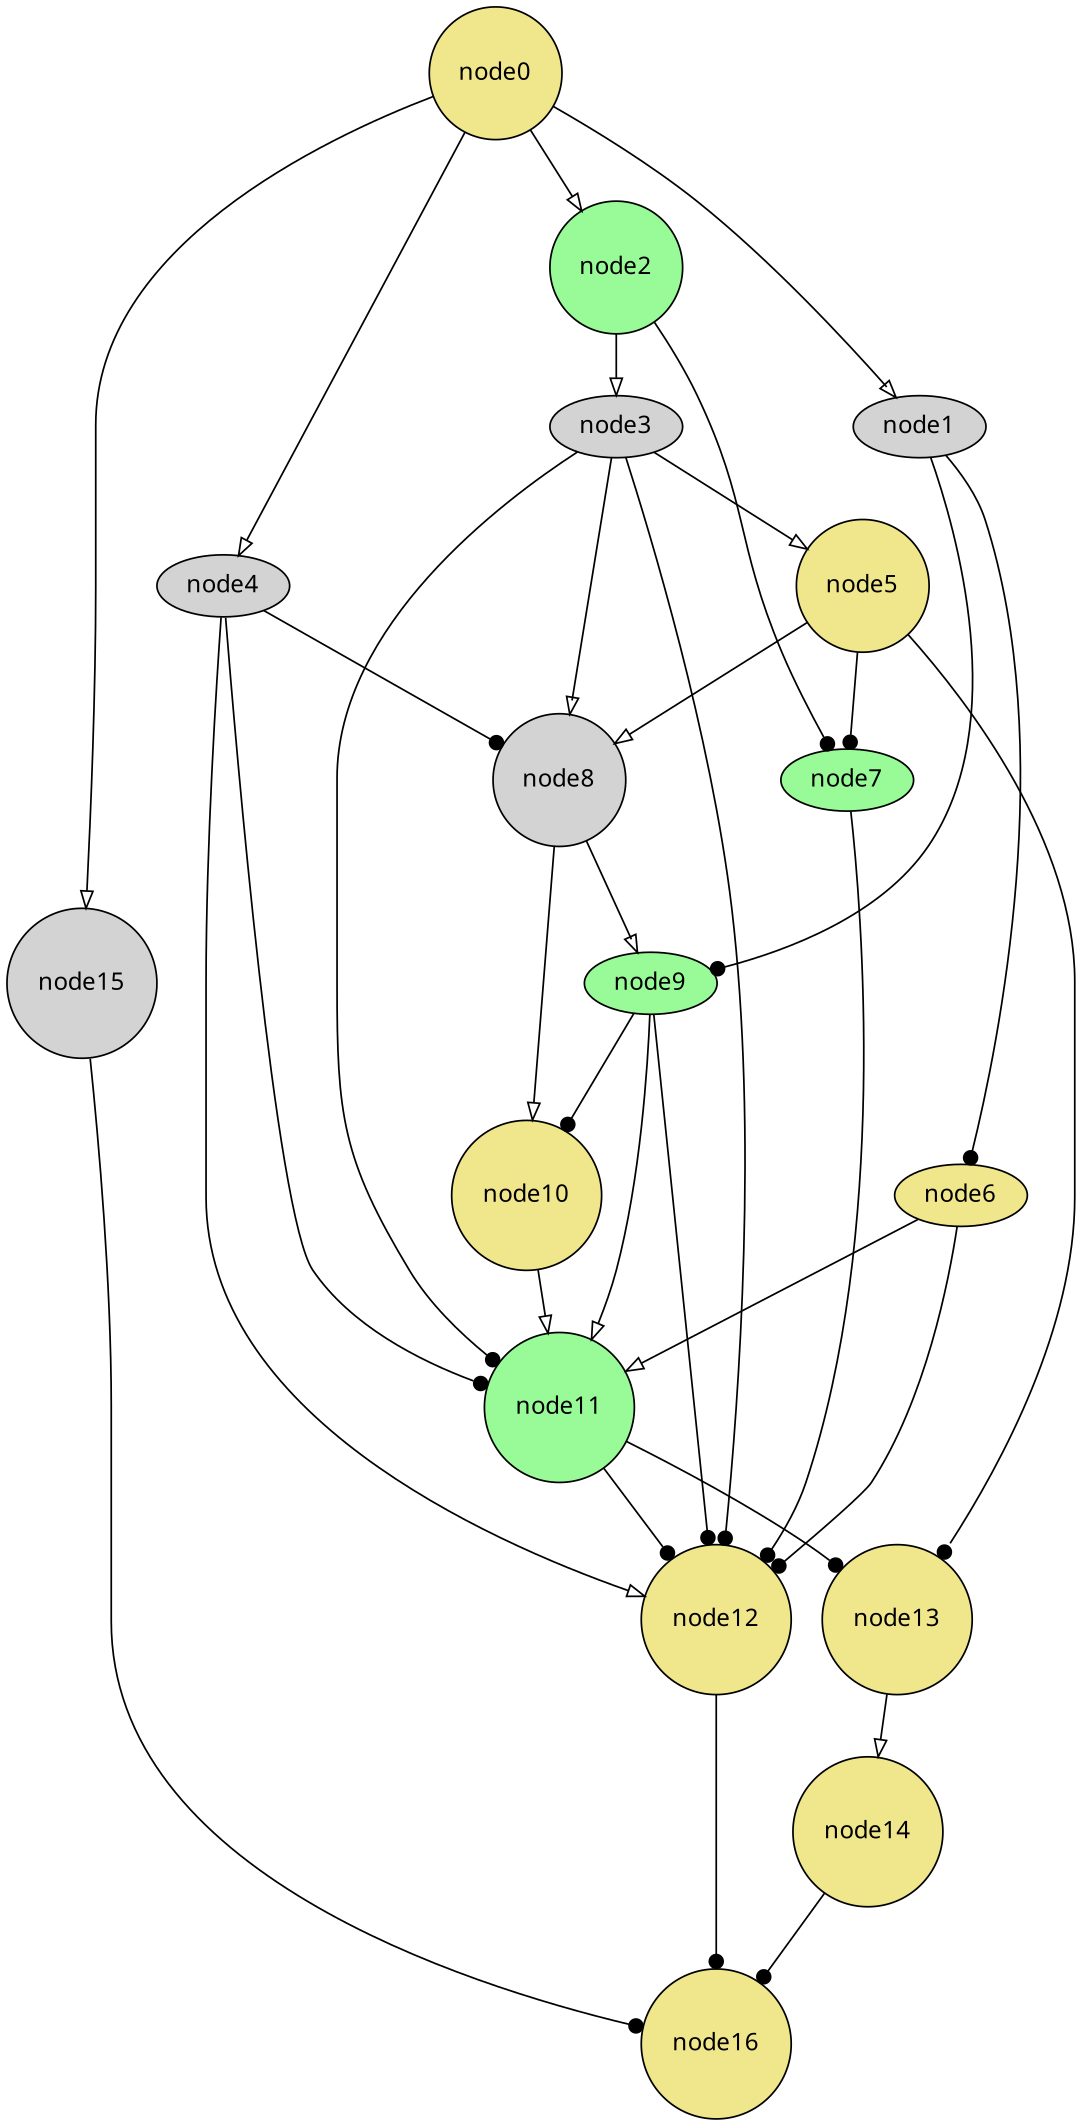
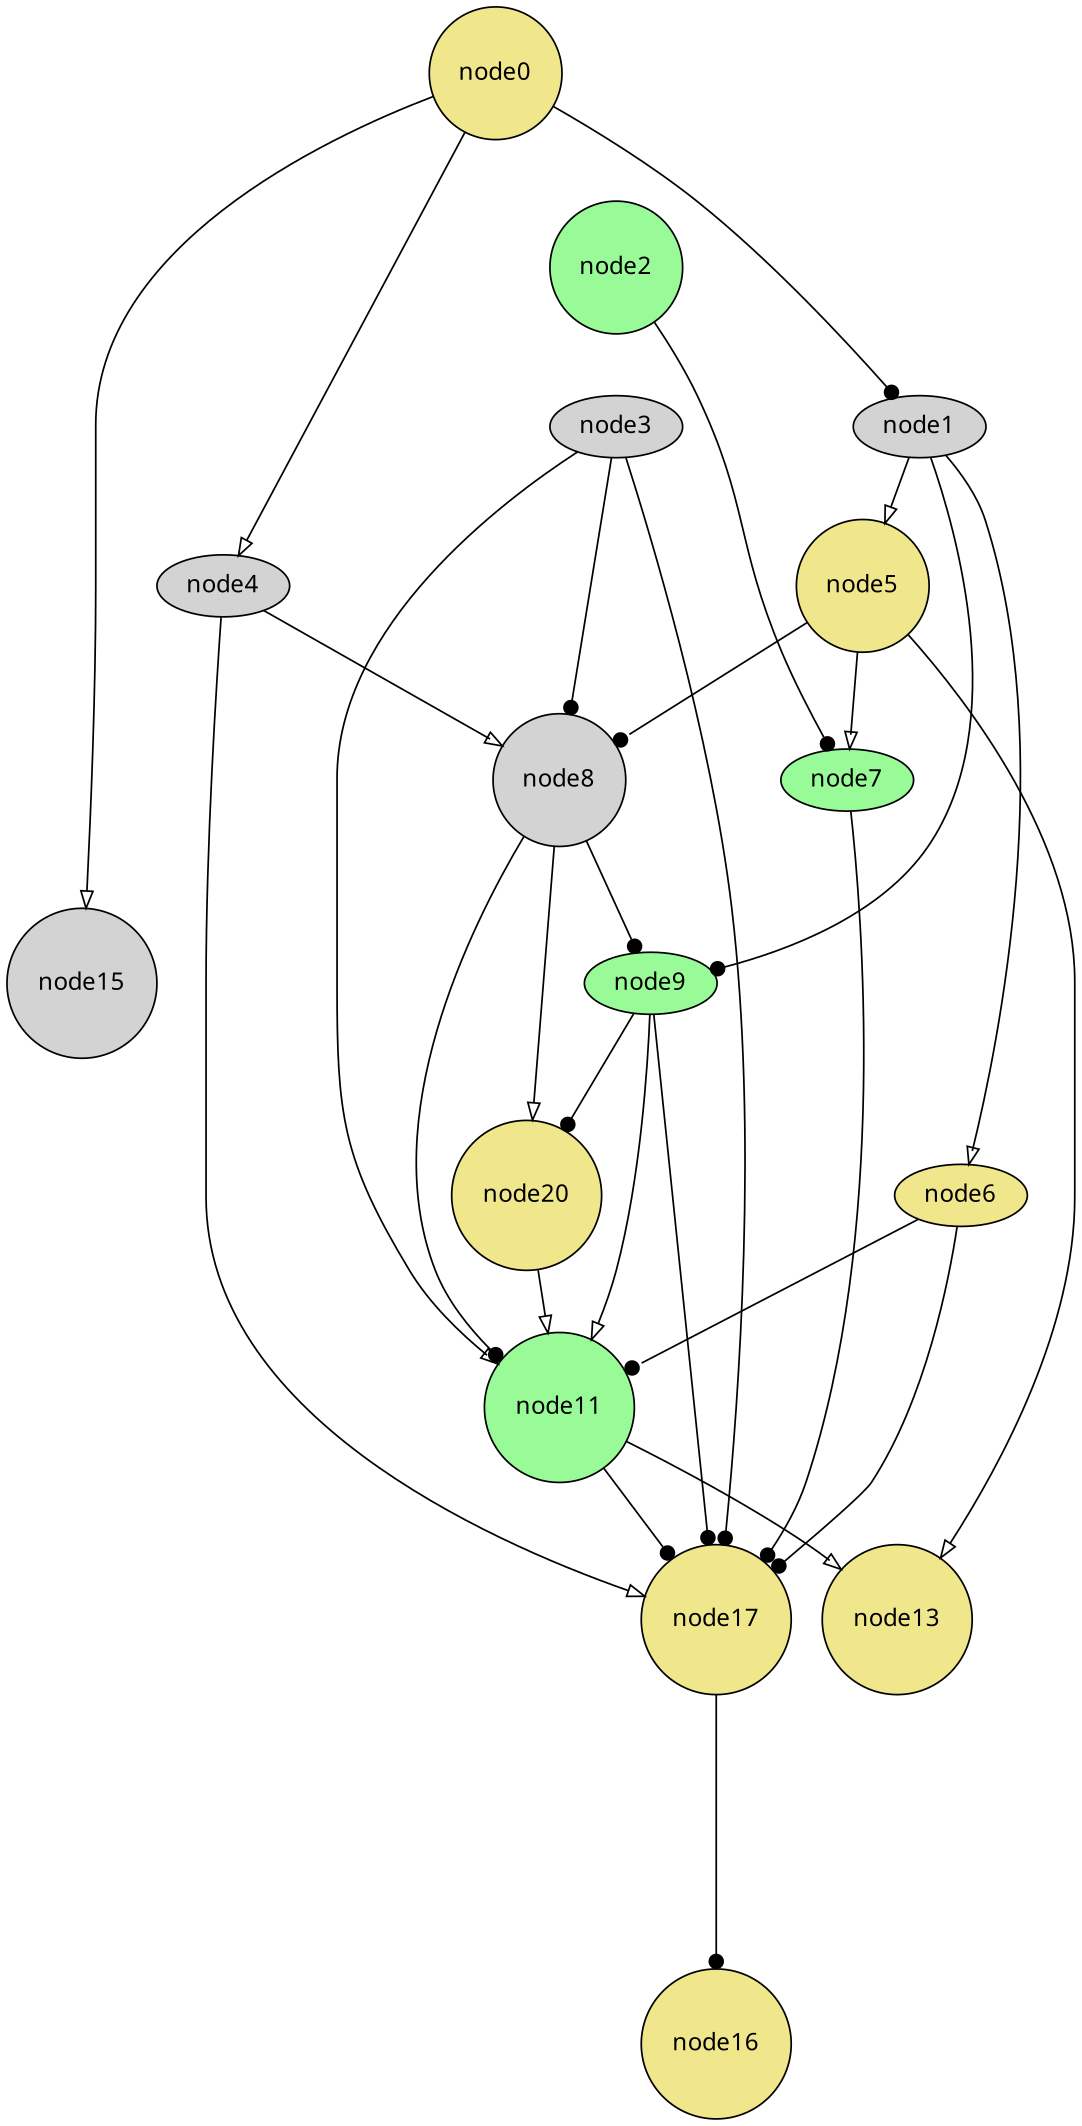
edge "node0" -> "node2": removed
edge "node0" -> "node1": arrowhead onormal -> dot
edge "node2" -> "node3": removed
edge "node3" -> "node5": now "node1" -> "node5"
edge "node3" -> "node8": arrowhead onormal -> dot
edge "node4" -> "node8": arrowhead dot -> onormal
edge "node5" -> "node8": arrowhead onormal -> dot
edge "node5" -> "node7": arrowhead dot -> onormal
edge "node1" -> "node6": arrowhead dot -> onormal
edge "node3" -> "node11": arrowhead dot -> onormal
edge "node8" -> "node9": arrowhead onormal -> dot
edge "node4" -> "node11": now "node8" -> "node11"
edge "node5" -> "node13": arrowhead dot -> onormal
node "node10": label "node10" -> "node20"
edge "node6" -> "node11": arrowhead onormal -> dot
edge "node11" -> "node13": arrowhead dot -> onormal
node "node12": label "node12" -> "node17"
edge "node15" -> "node16": removed
node "node14": removed
